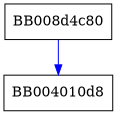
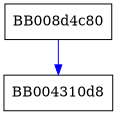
node "BB004010d8": label "BB004010d8" -> "BB004310d8"
